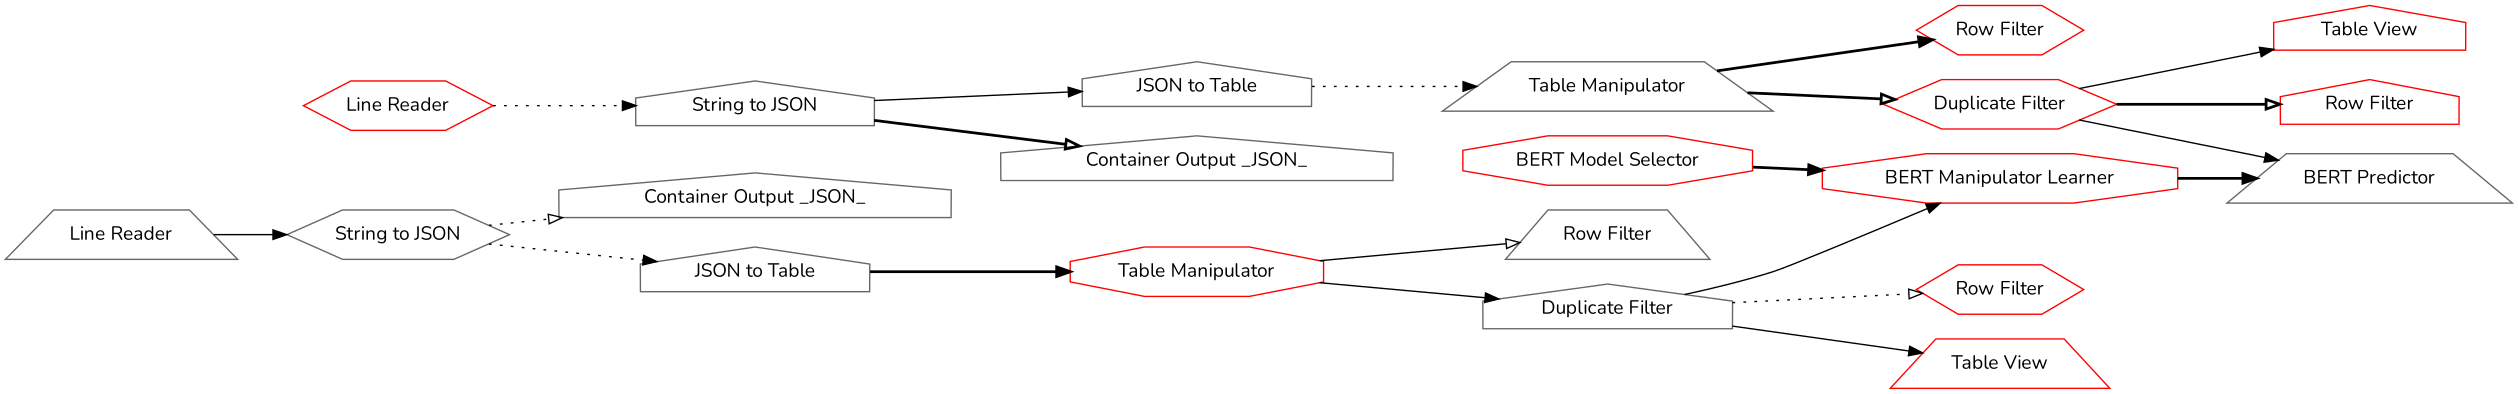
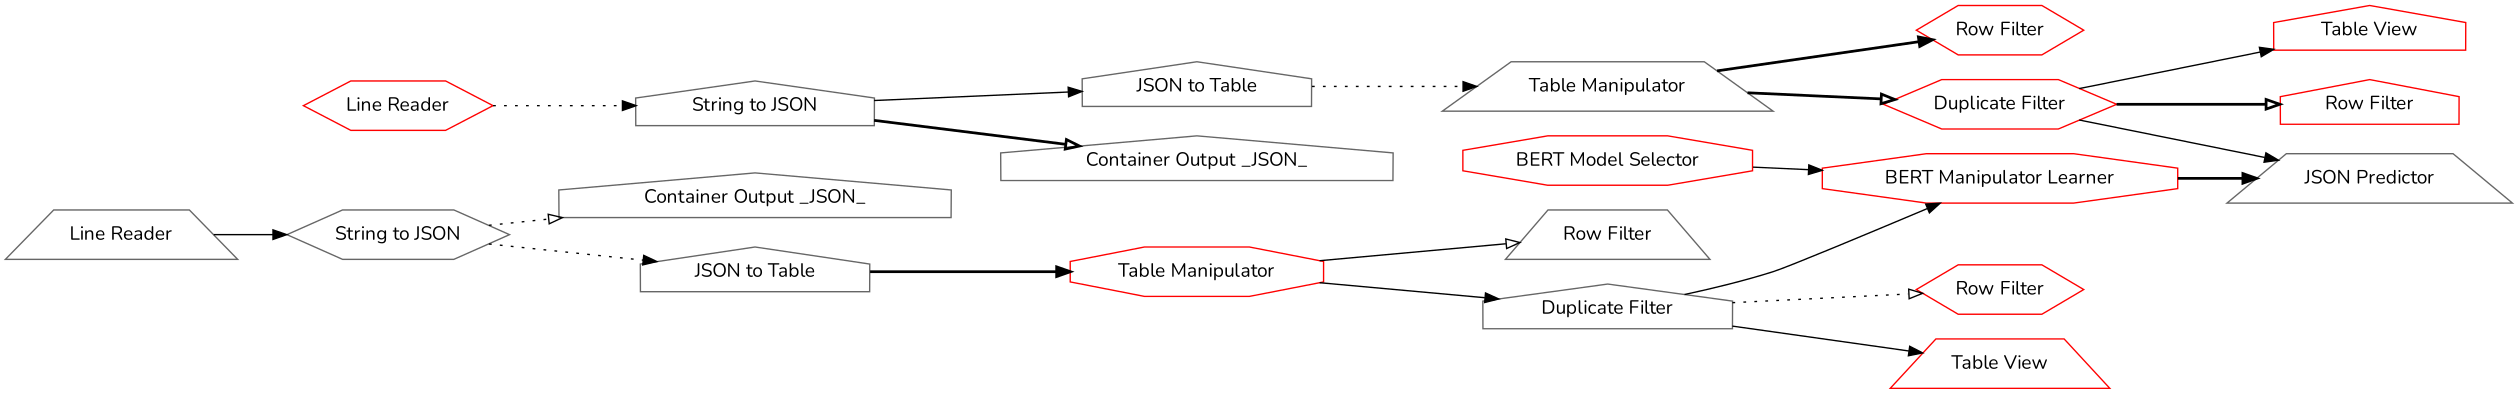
edge "BERT Model Selector" -> "BERT Manipulator Learner": style bold -> solid
node "BERT Predictor": label "BERT Predictor" -> "JSON Predictor"
